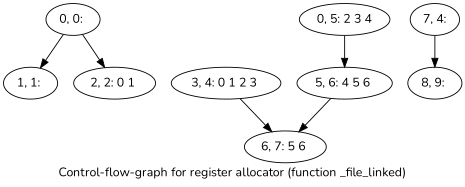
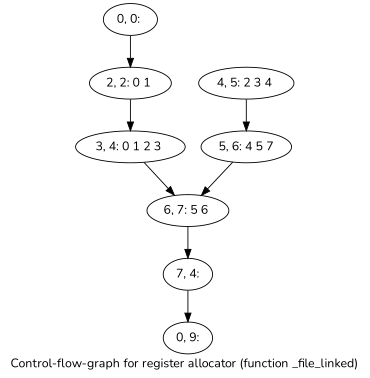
node "0, 5: 2 3 4": label "0, 5: 2 3 4" -> "4, 5: 2 3 4"
node "1, 1:": removed
node "5, 6: 4 5 6": label "5, 6: 4 5 6" -> "5, 6: 4 5 7"
node "8, 9:": label "8, 9:" -> "0, 9:"
edge "2, 2: 0 1" -> "3, 4: 0 1 2 3": added
edge "6, 7: 5 6" -> "7, 4:": added
